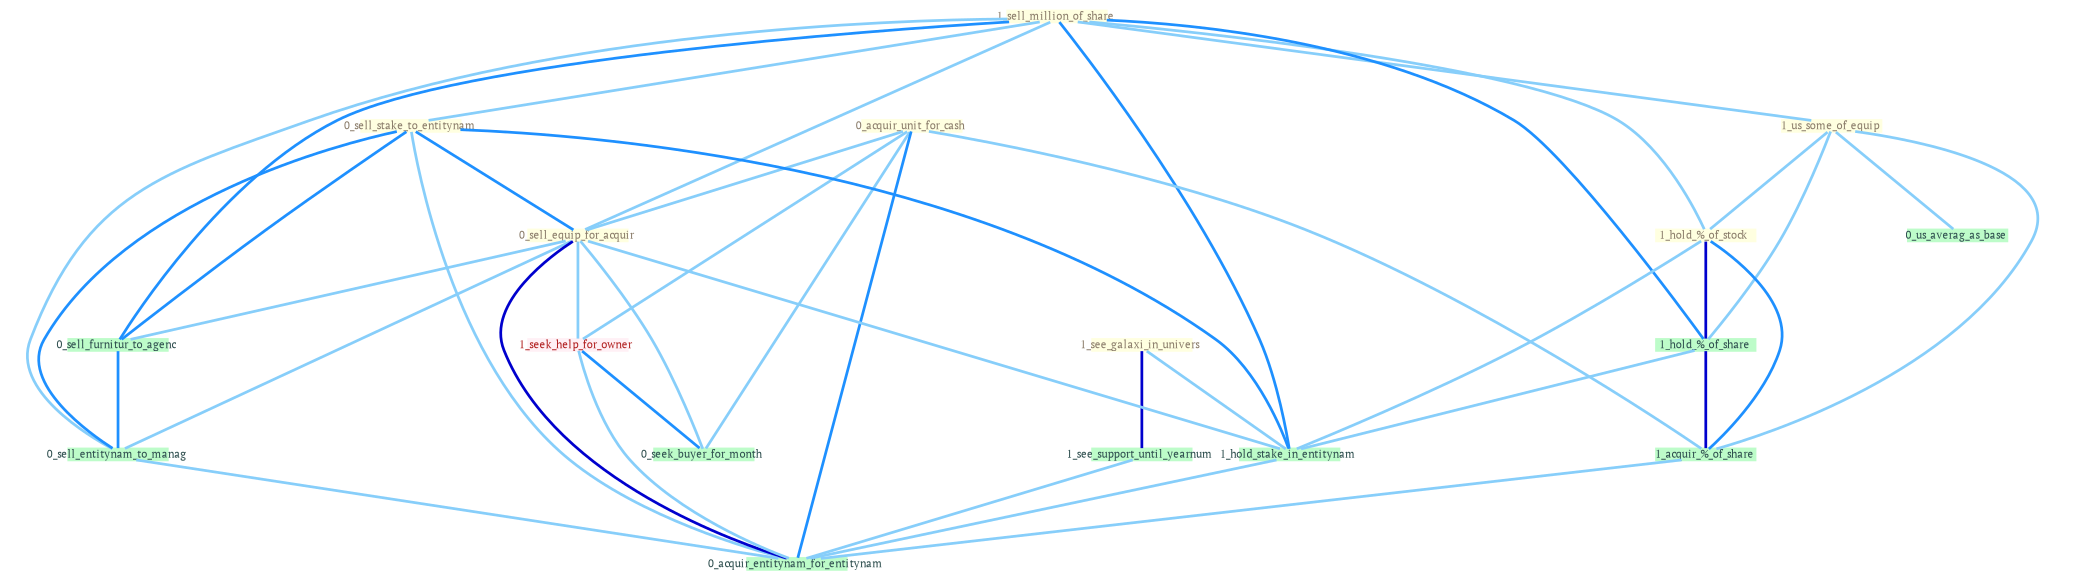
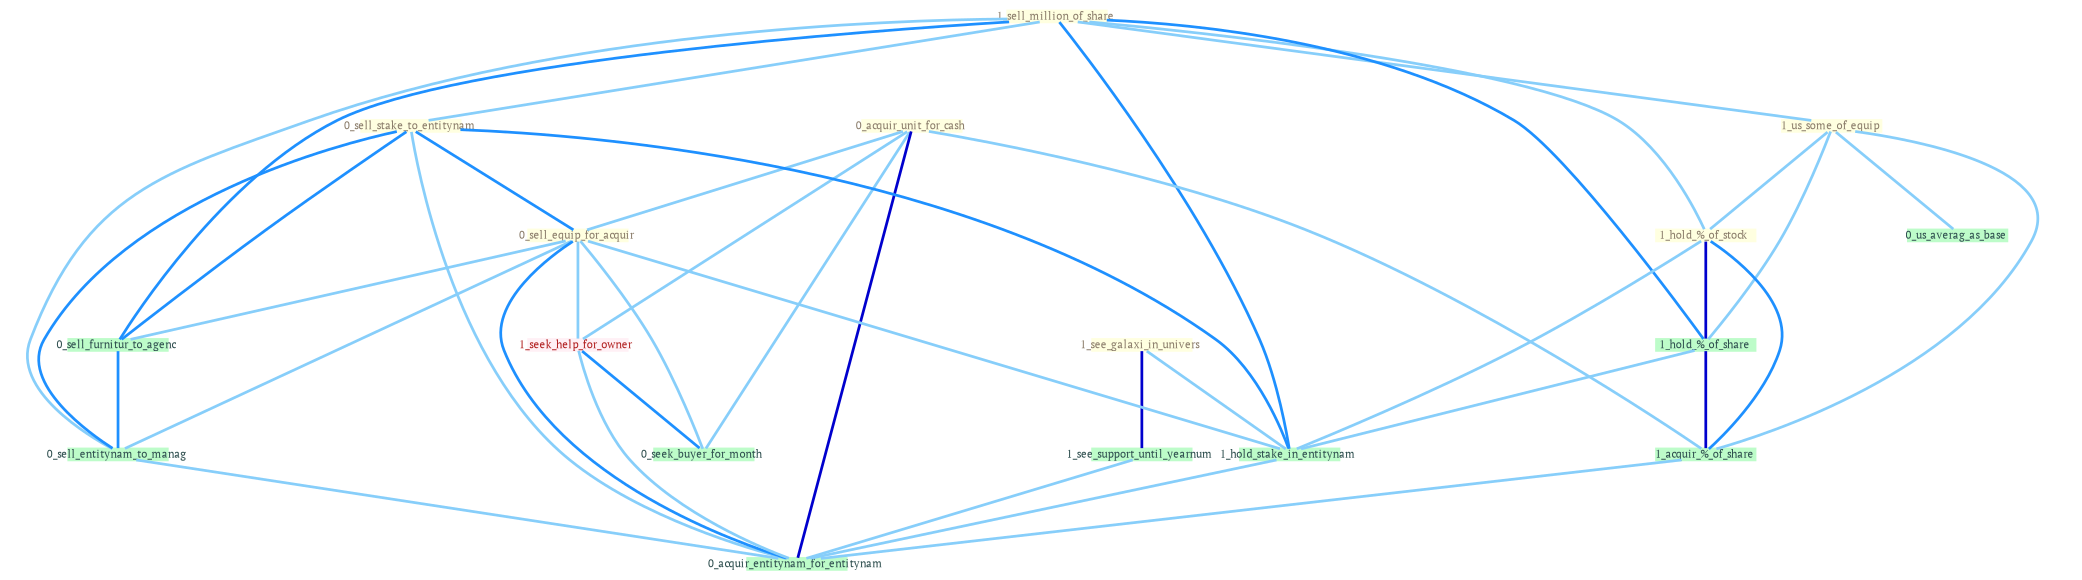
edge "1_sell_million_of_share" -- "0_sell_equip_for_acquir": removed
edge "0_acquir_unit_for_cash" -- "0_acquir_entitynam_for_entitynam": color #1e90ff -> #0000cd
edge "0_sell_equip_for_acquir" -- "0_acquir_entitynam_for_entitynam": color #0000cd -> #1e90ff
